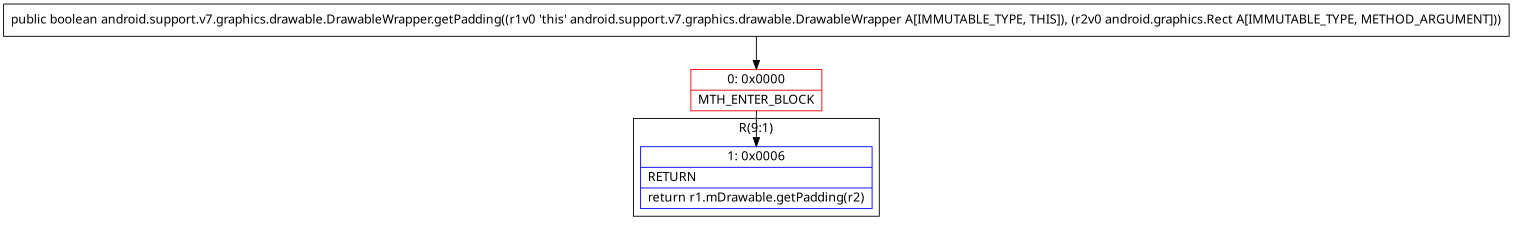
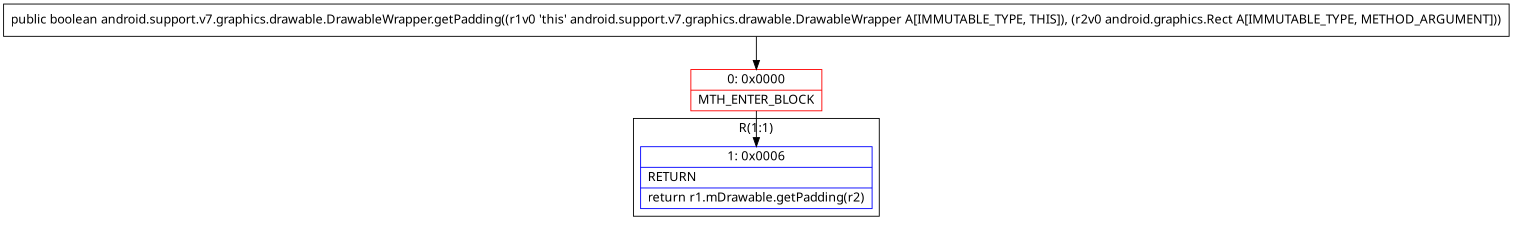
cluster "R(9:1)": label "R(9:1)" -> "R(1:1)"
